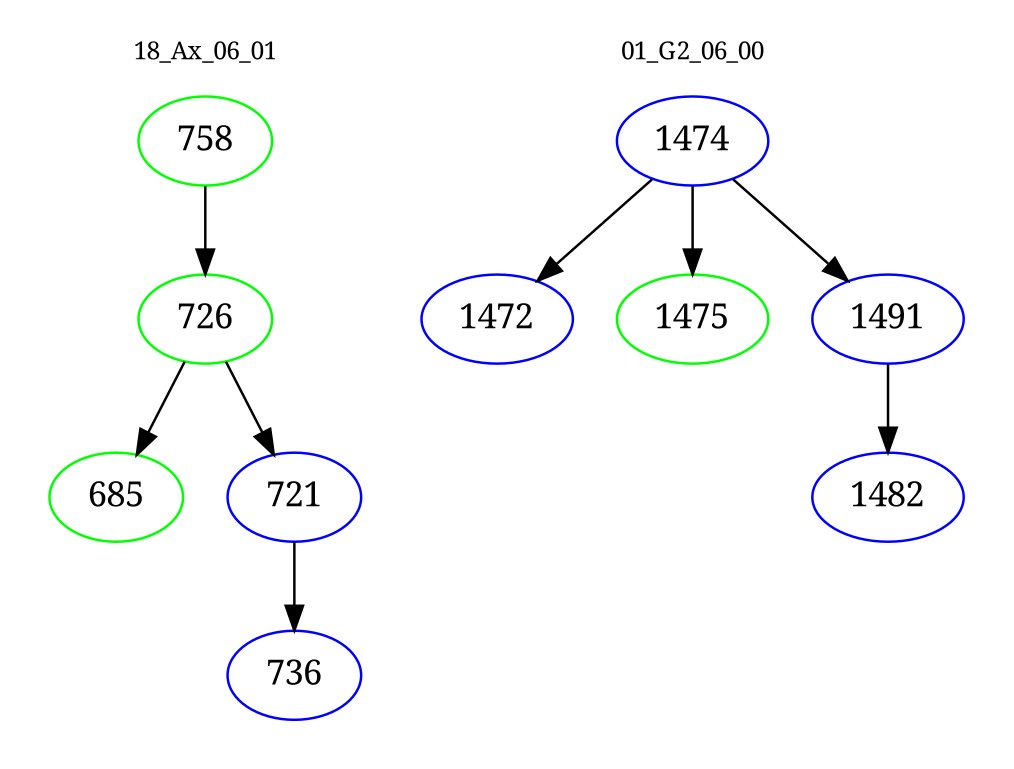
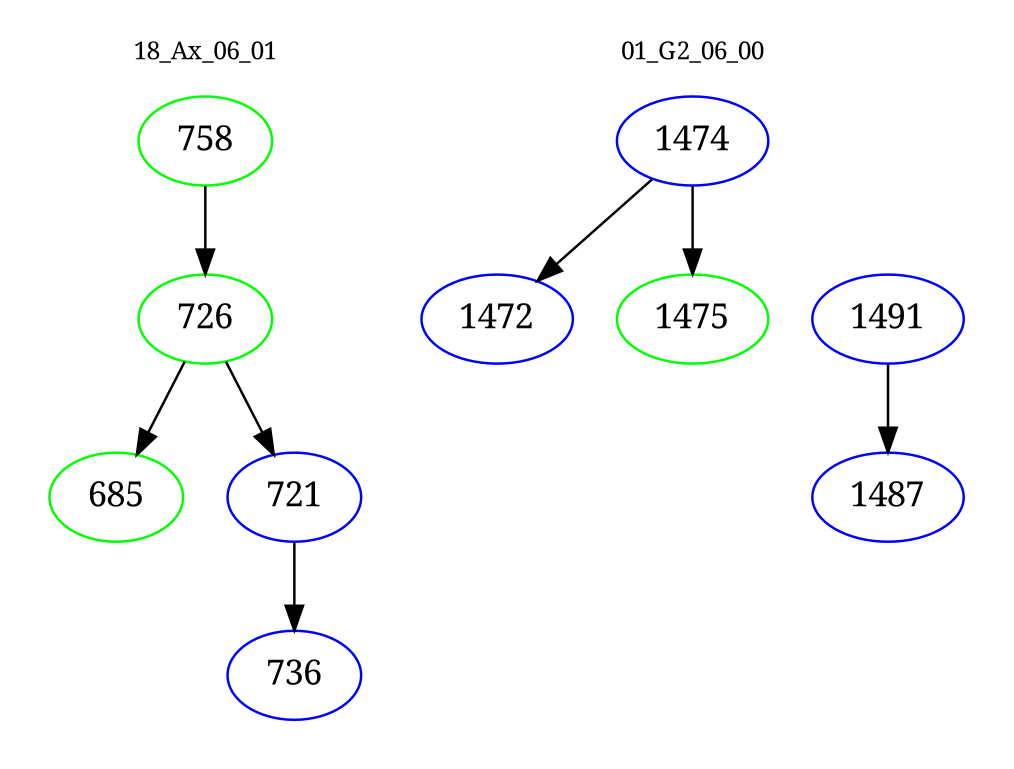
edge "1474" -> "1491": removed
node "1482": label "1482" -> "1487"
